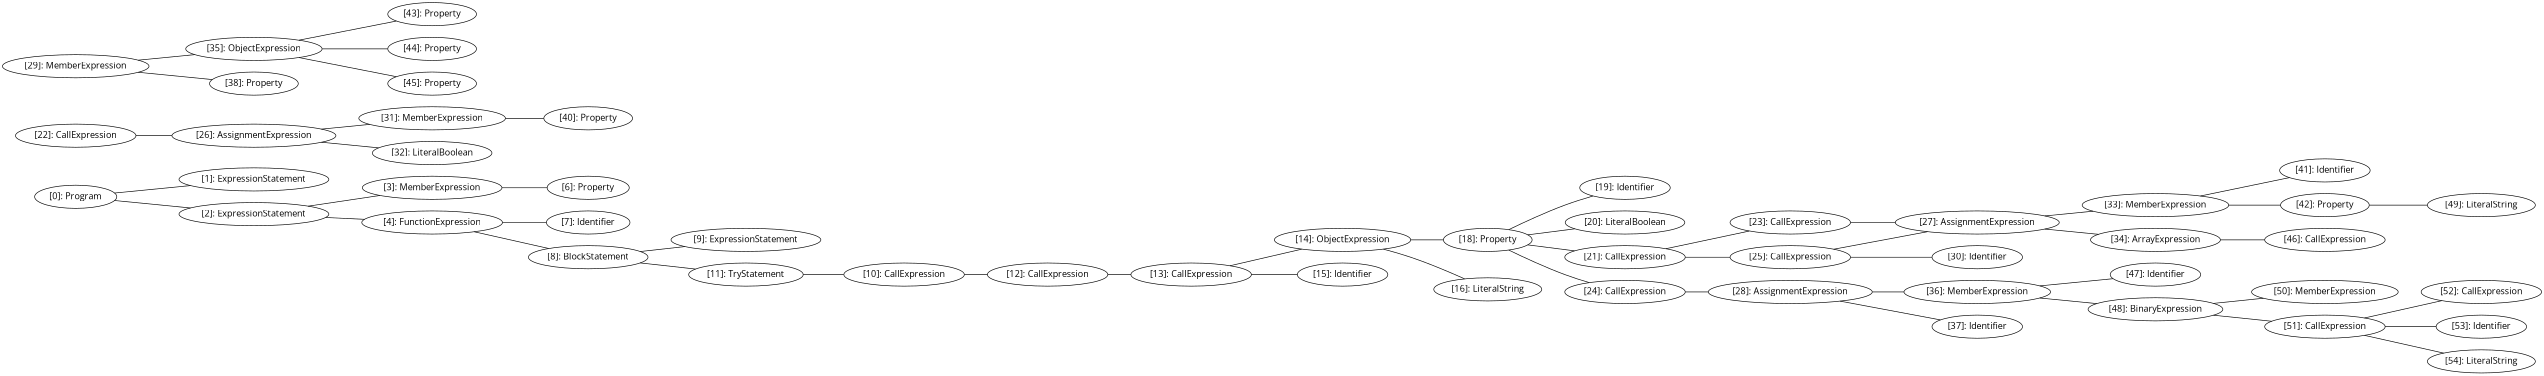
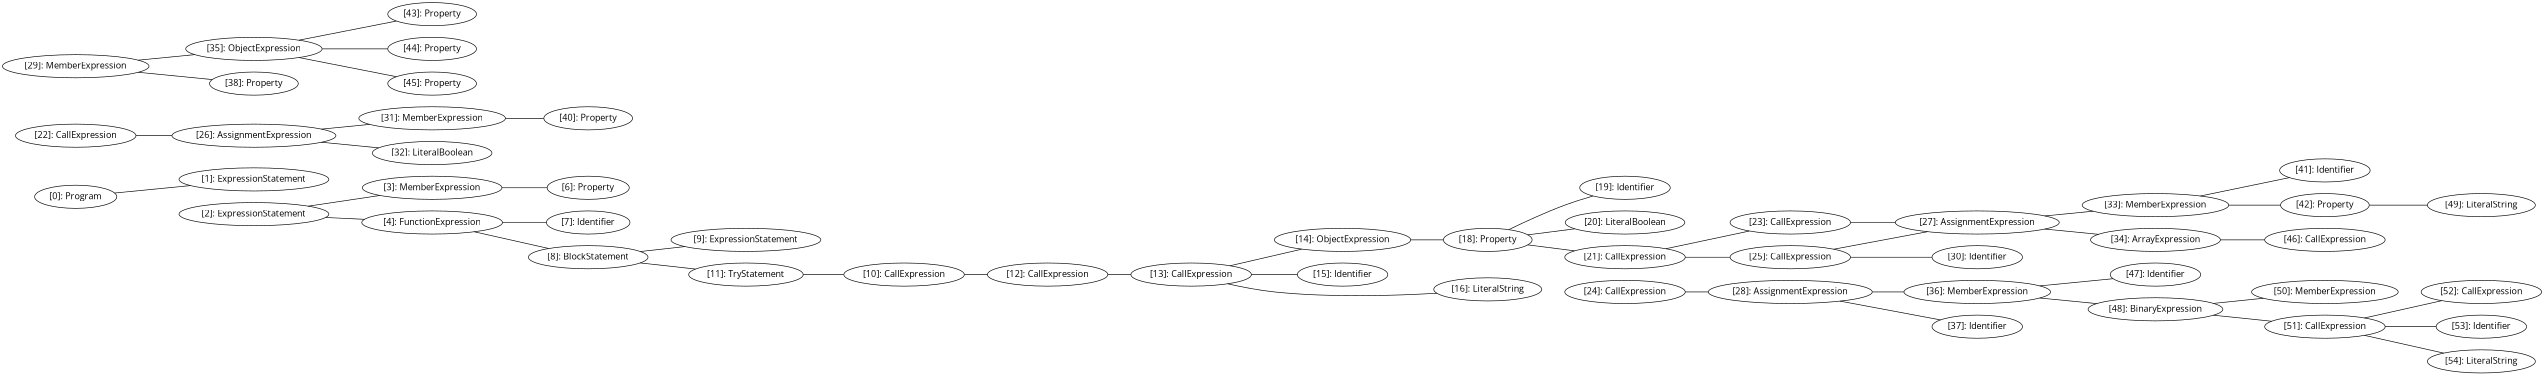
edge "[0]: Program" -- "[2]: ExpressionStatement": removed
edge "[14]: ObjectExpression" -- "[16]: LiteralString": now "[13]: CallExpression" -- "[16]: LiteralString"
edge "[18]: Property" -- "[24]: CallExpression": removed
